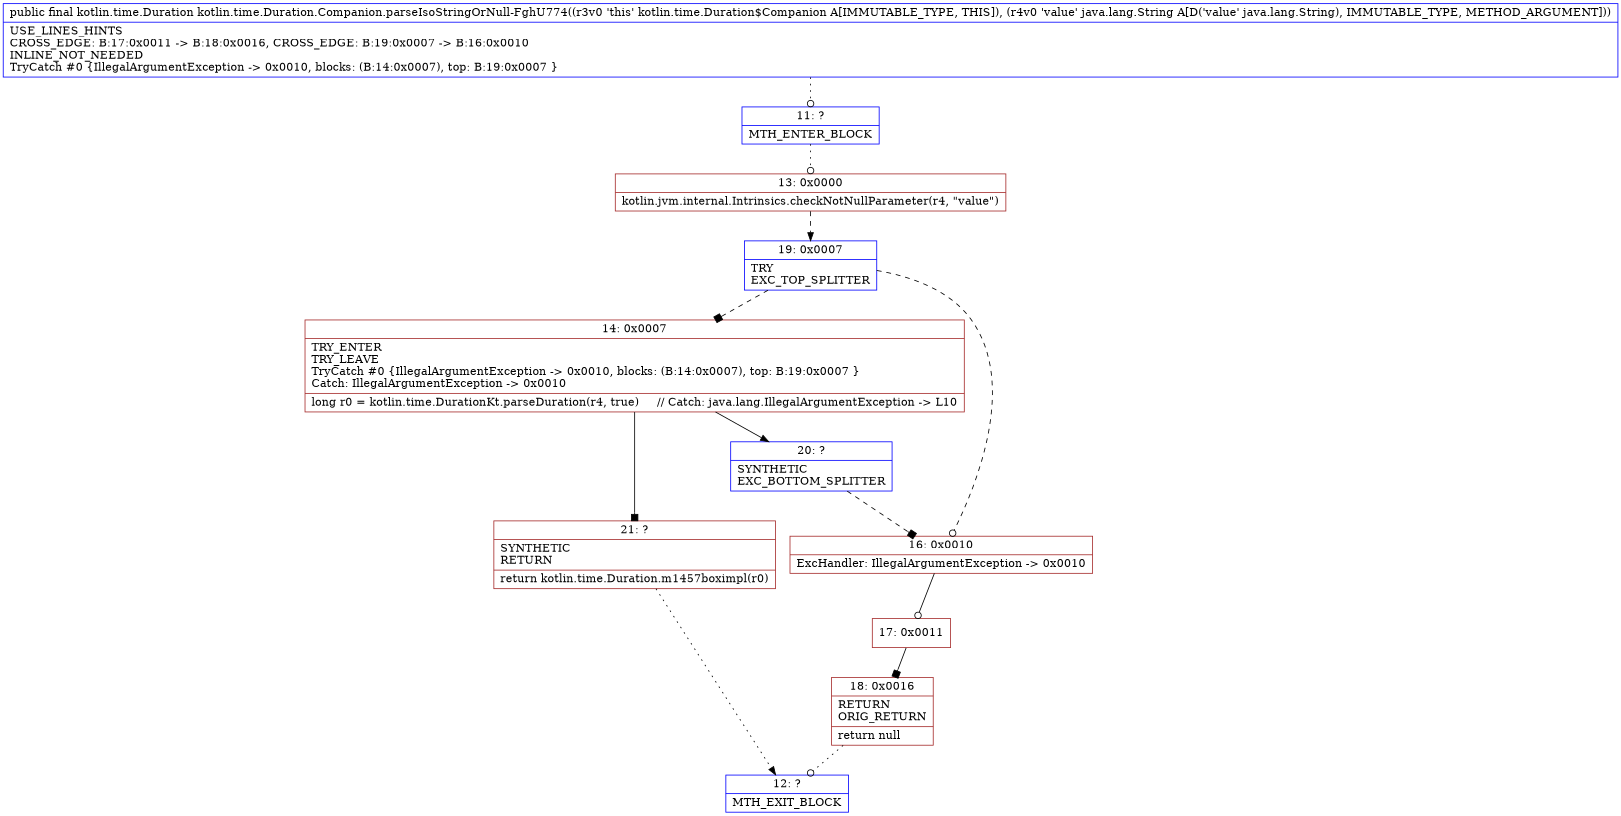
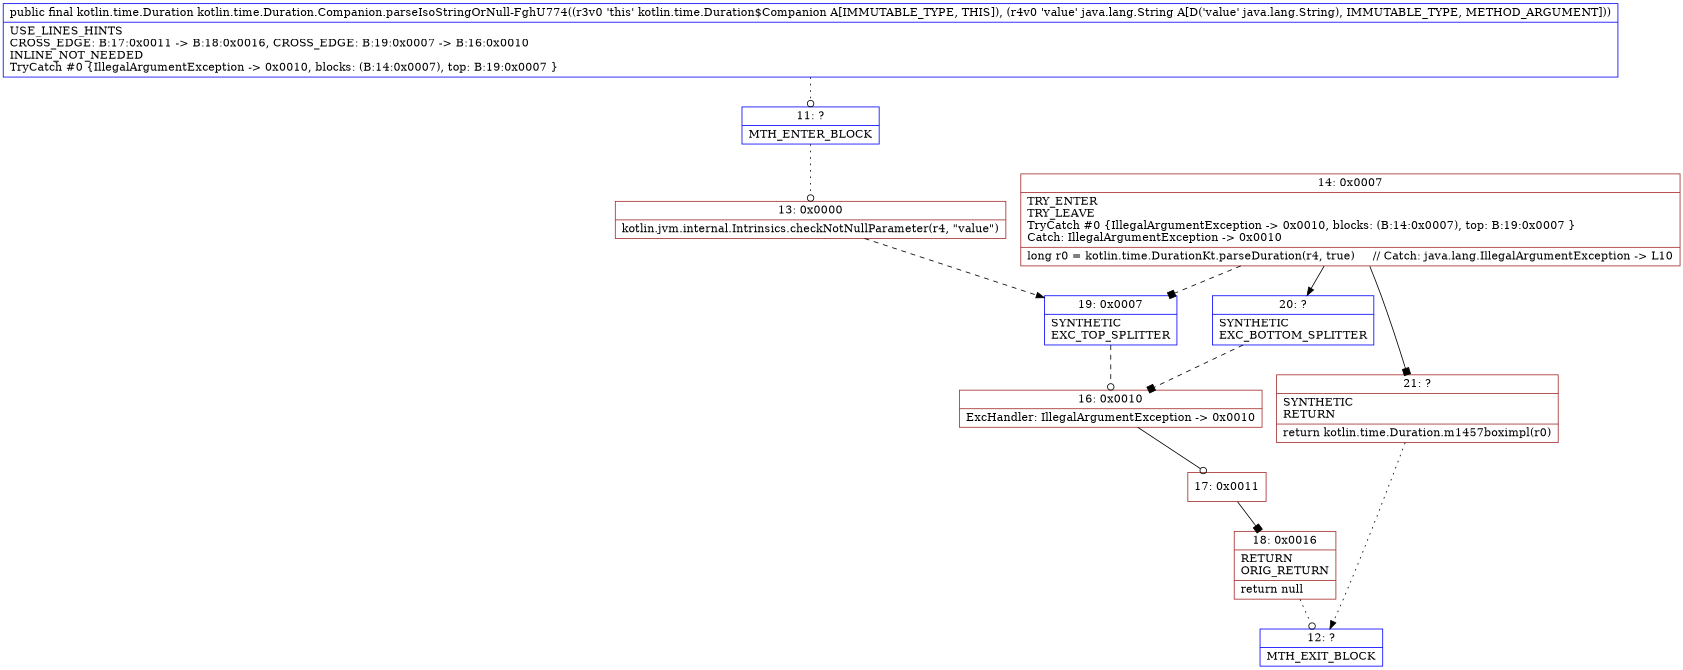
node "19: 0x0007": text "TRY" -> "SYNTHETIC"
edge "19: 0x0007" -> "14: 0x0007": reversed
